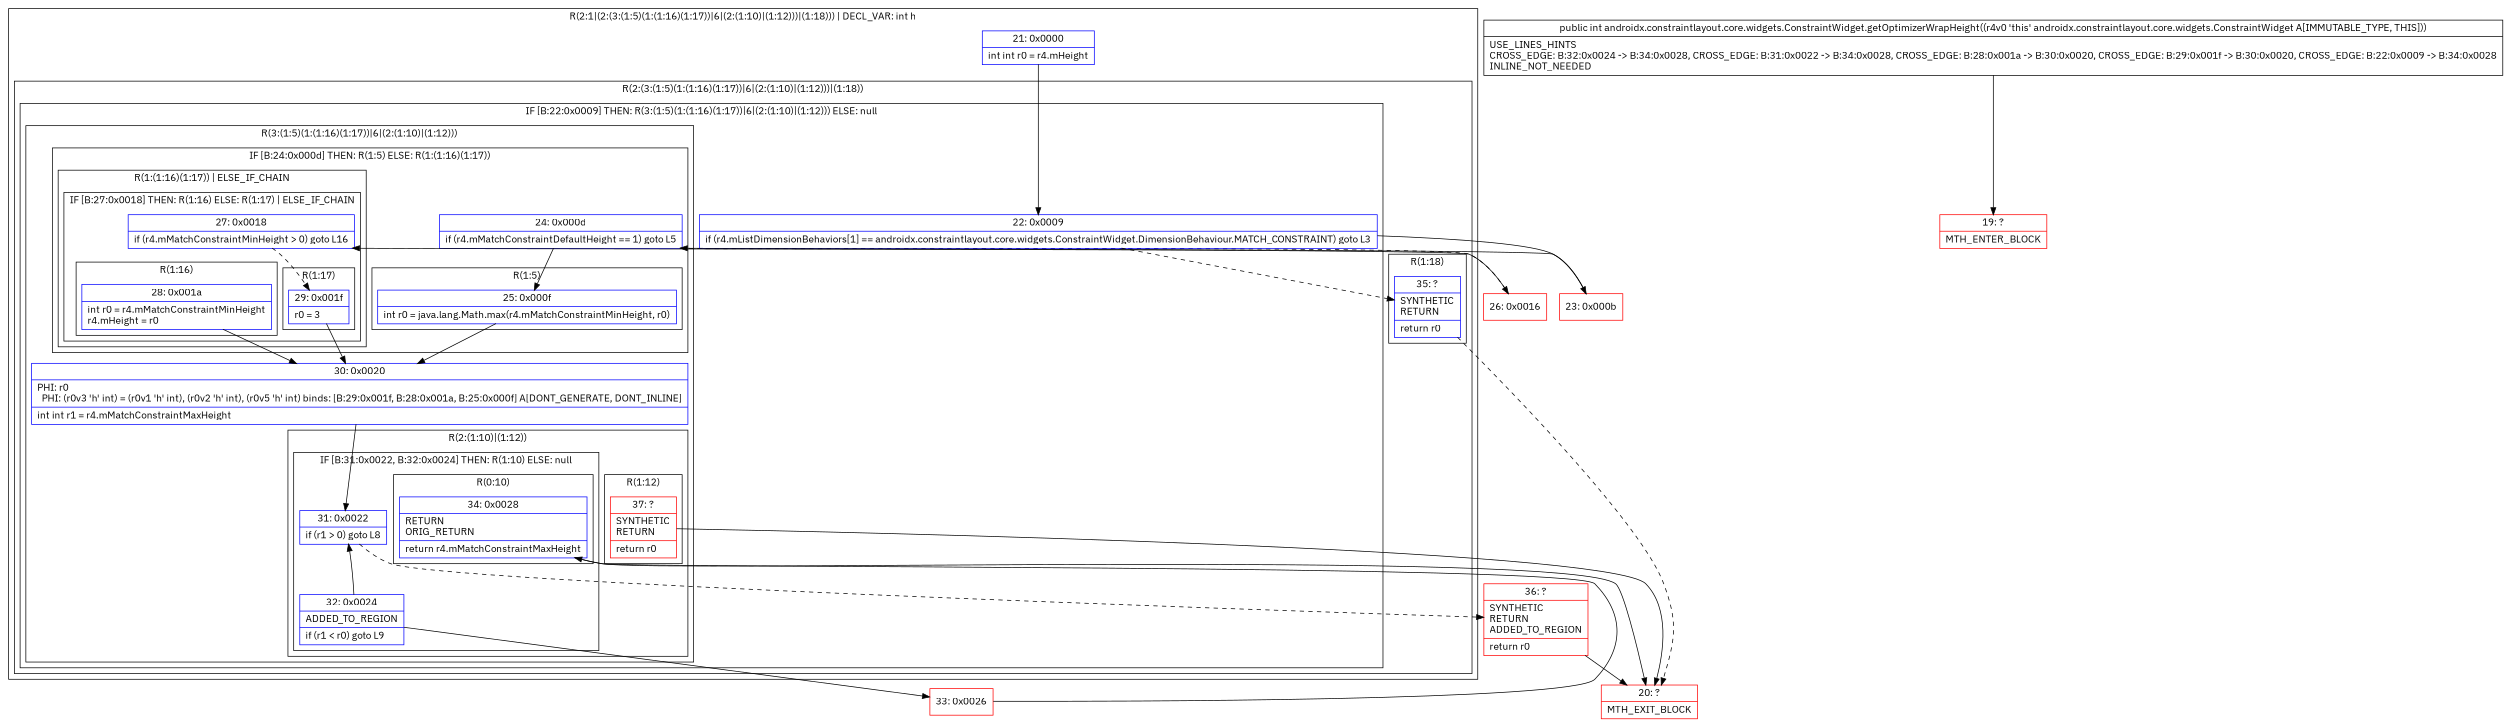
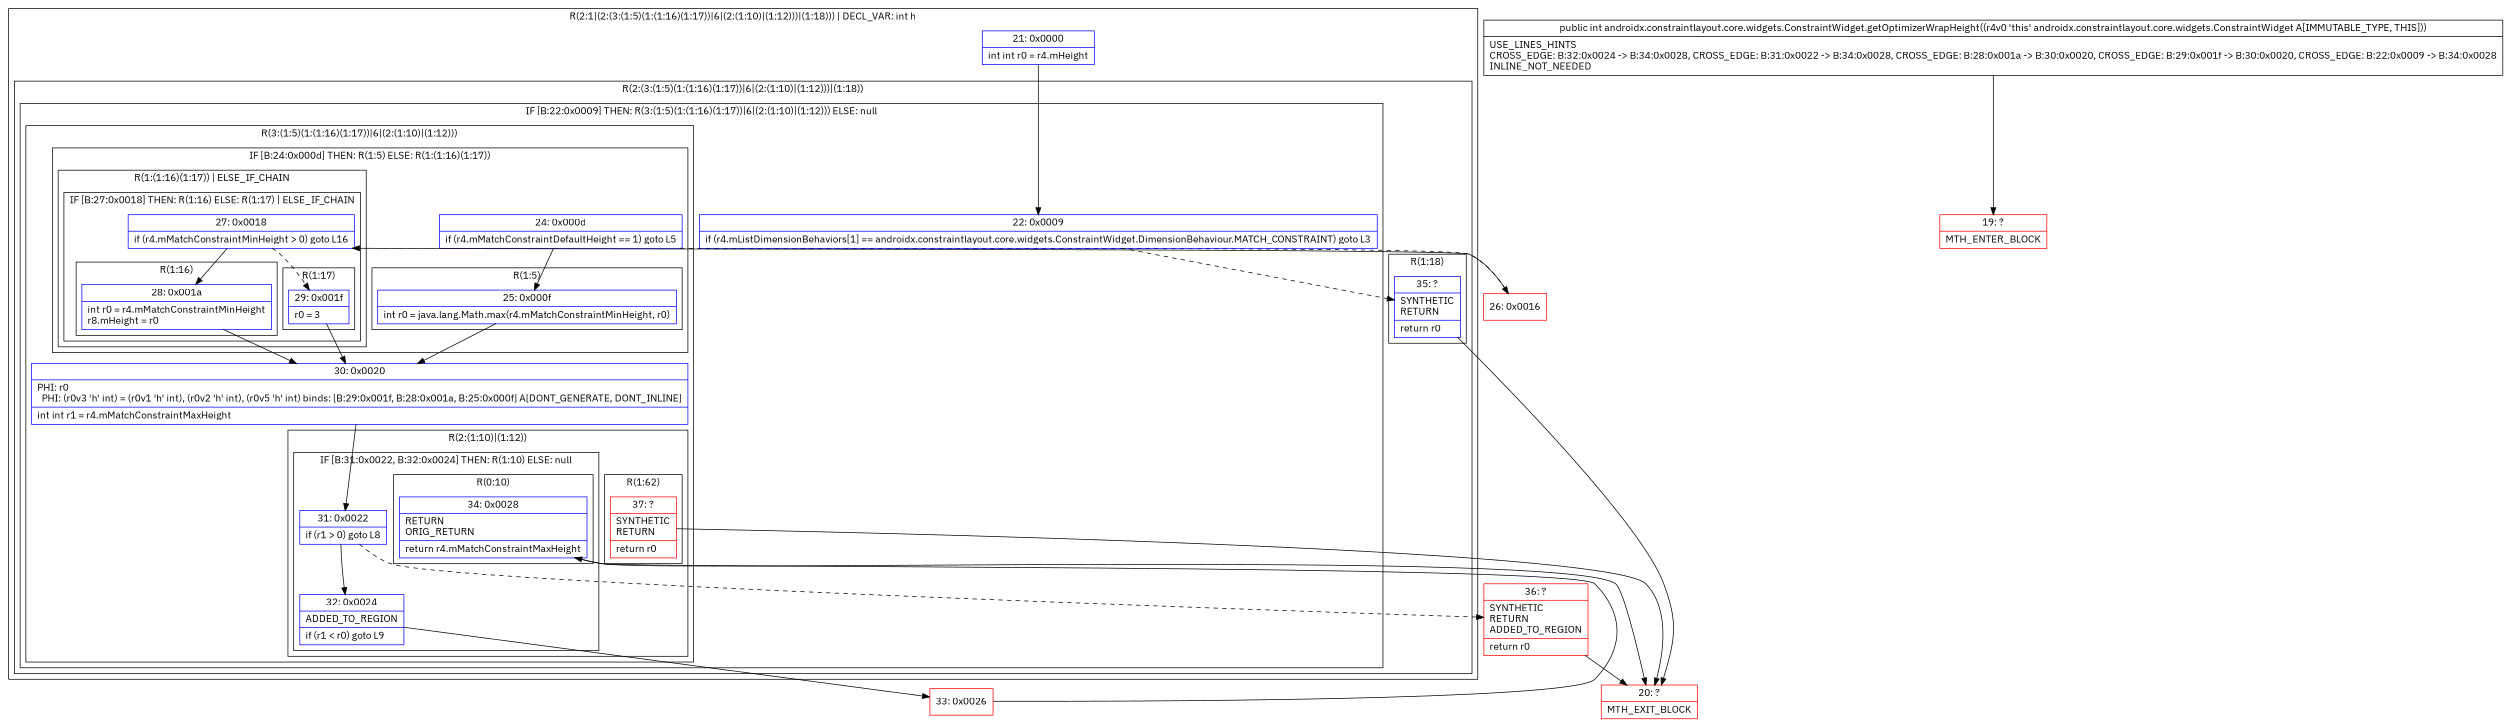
edge "27: 0x0018" -> "28: 0x001a": added
node "23: 0x000b": removed
node "28: 0x001a": text "r4.mHeight = r0" -> "r8.mHeight = r0"
cluster "R(1:12)": label "R(1:12)" -> "R(1:62)"
edge "35: ?" -> "20: ?": style dashed -> solid
edge "32: 0x0024" -> "31: 0x0022": reversed
